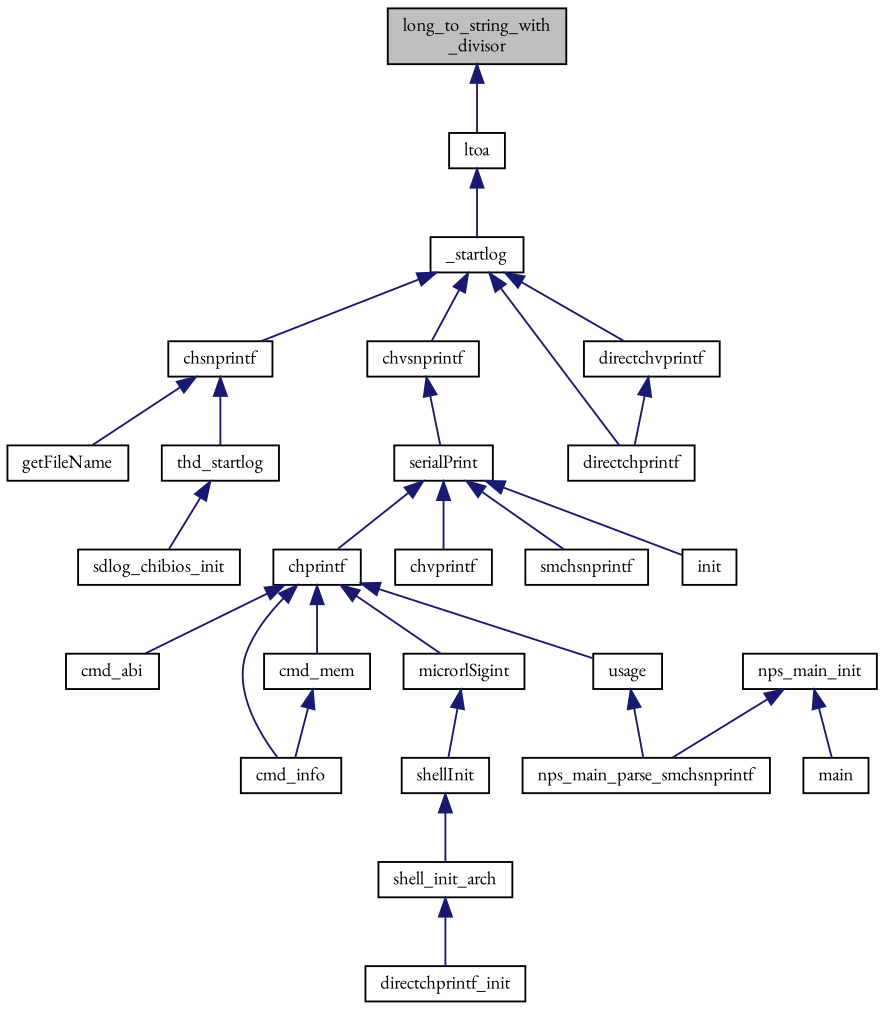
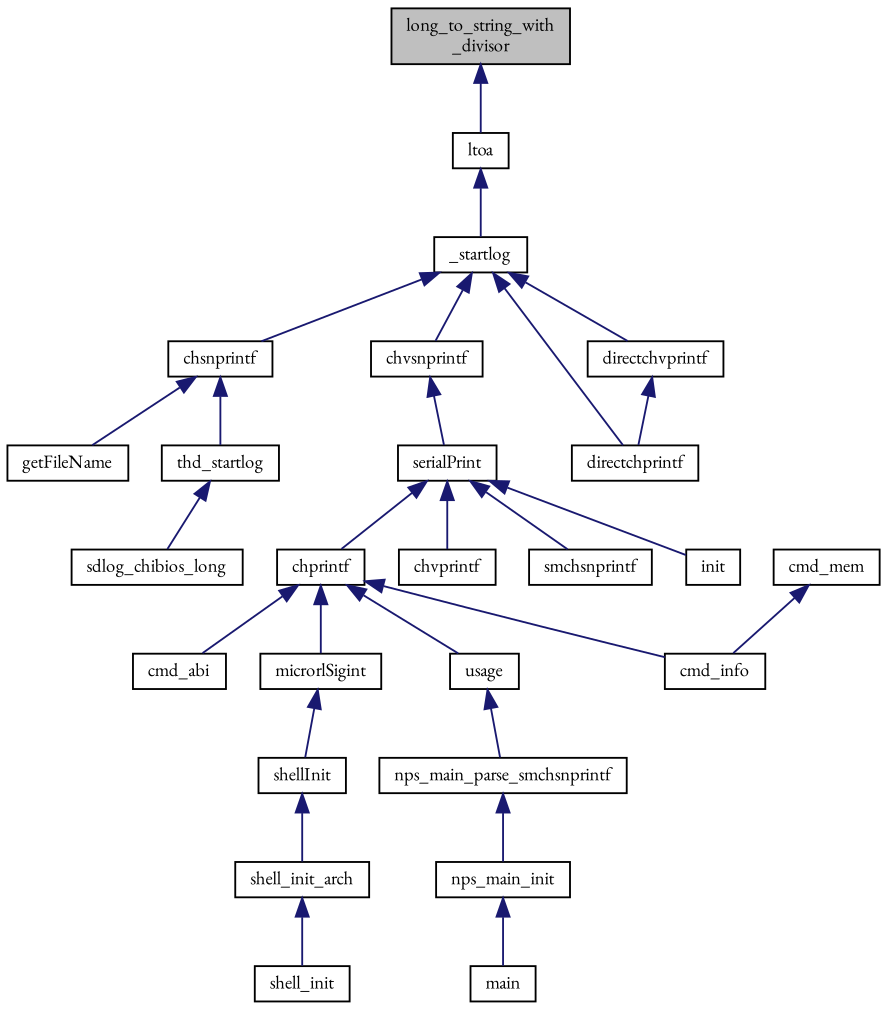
node "sdlog_chibios_init": label "sdlog_chibios_init" -> "sdlog_chibios_long"
edge "cmd_mem" -> "chprintf": removed
edge "nps_main_parse_smchsnprintf" -> "nps_main_init": reversed
node "directchprintf_init": label "directchprintf_init" -> "shell_init"
